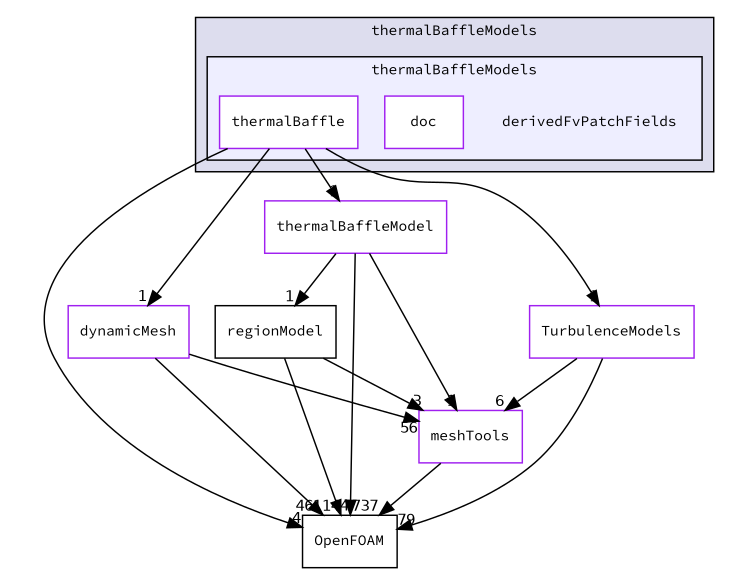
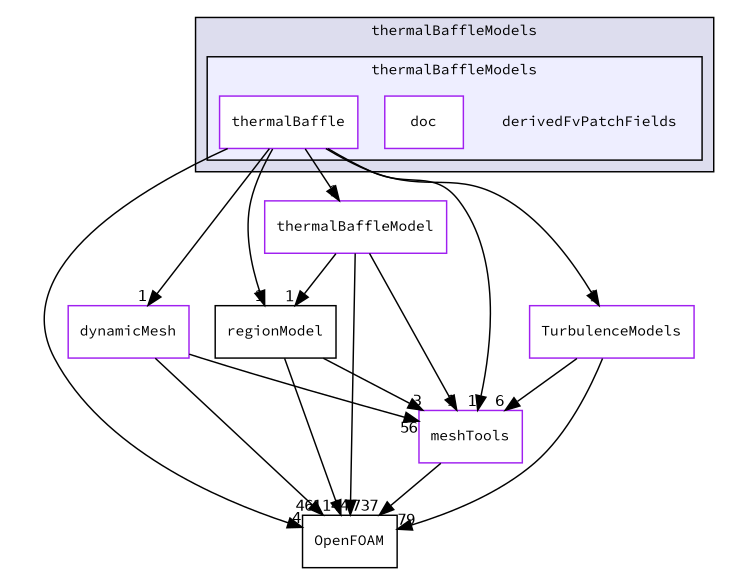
edge "thermalBaffle" -> "regionModel": added
edge "thermalBaffle" -> "meshTools": added
